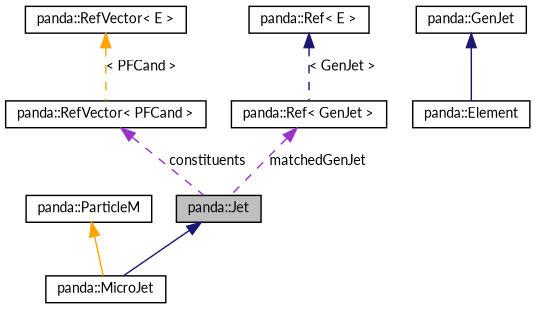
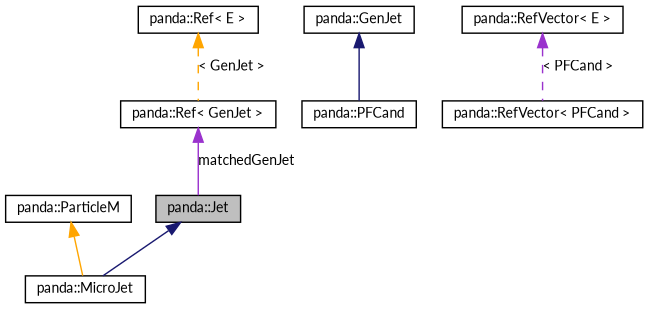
edge "panda::RefVector< PFCand >" -> "panda::RefVector< E >": color orange -> darkorchid3
edge "panda::Ref< GenJet >" -> "panda::Ref< E >": color midnightblue -> orange
node "panda::Element": label "panda::Element" -> "panda::PFCand"
edge "panda::Jet" -> "panda::RefVector< PFCand >": removed, label "constituents"
edge "panda::Jet" -> "panda::Ref< GenJet >": style dashed -> solid
